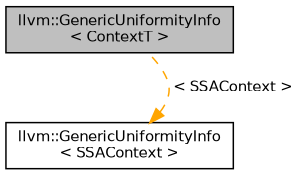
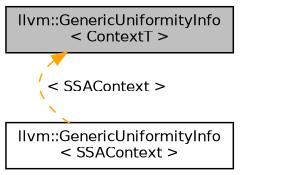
edge "llvm::GenericUniformityInfo < ContextT >" -> "llvm::GenericUniformityInfo < SSAContext >": reversed
